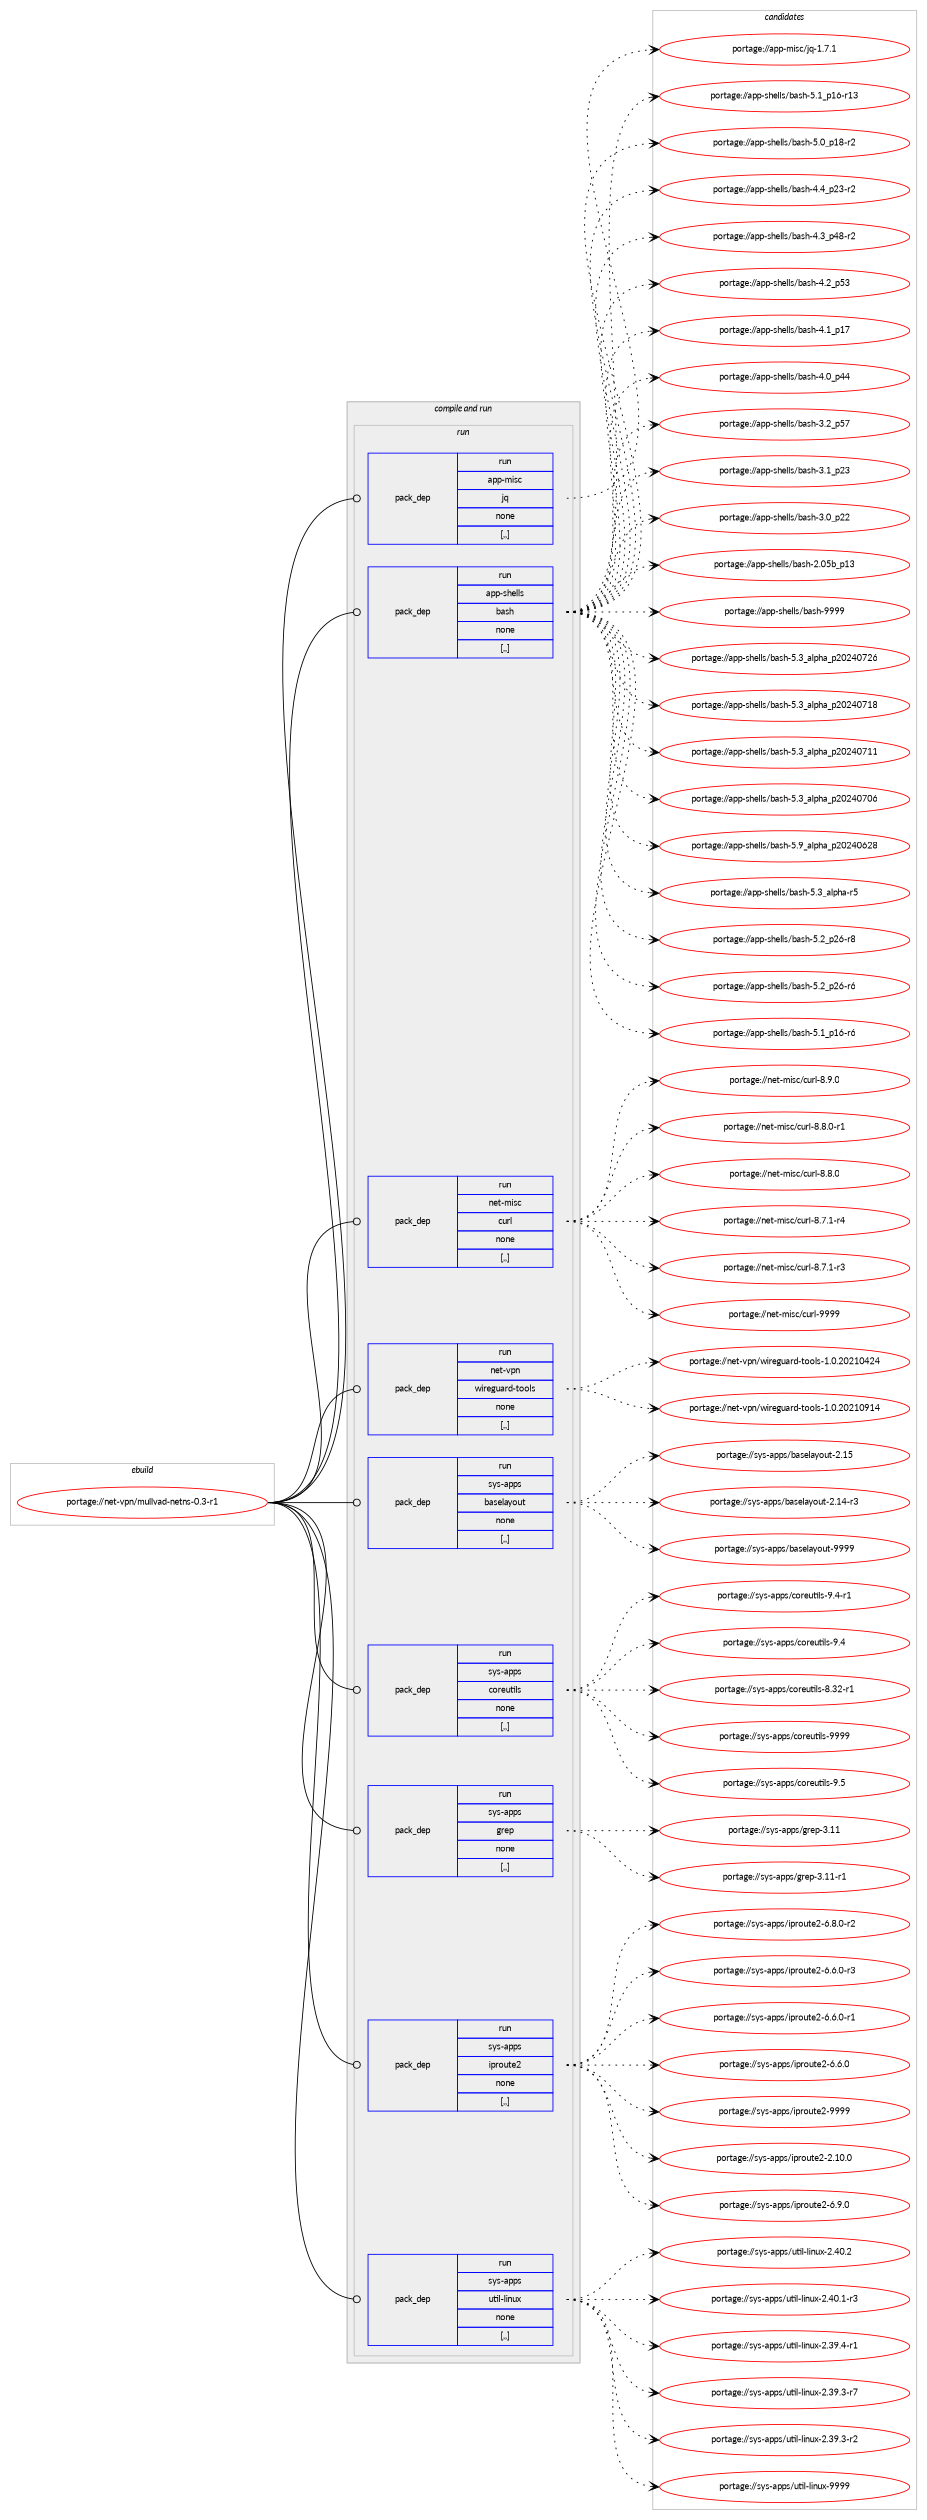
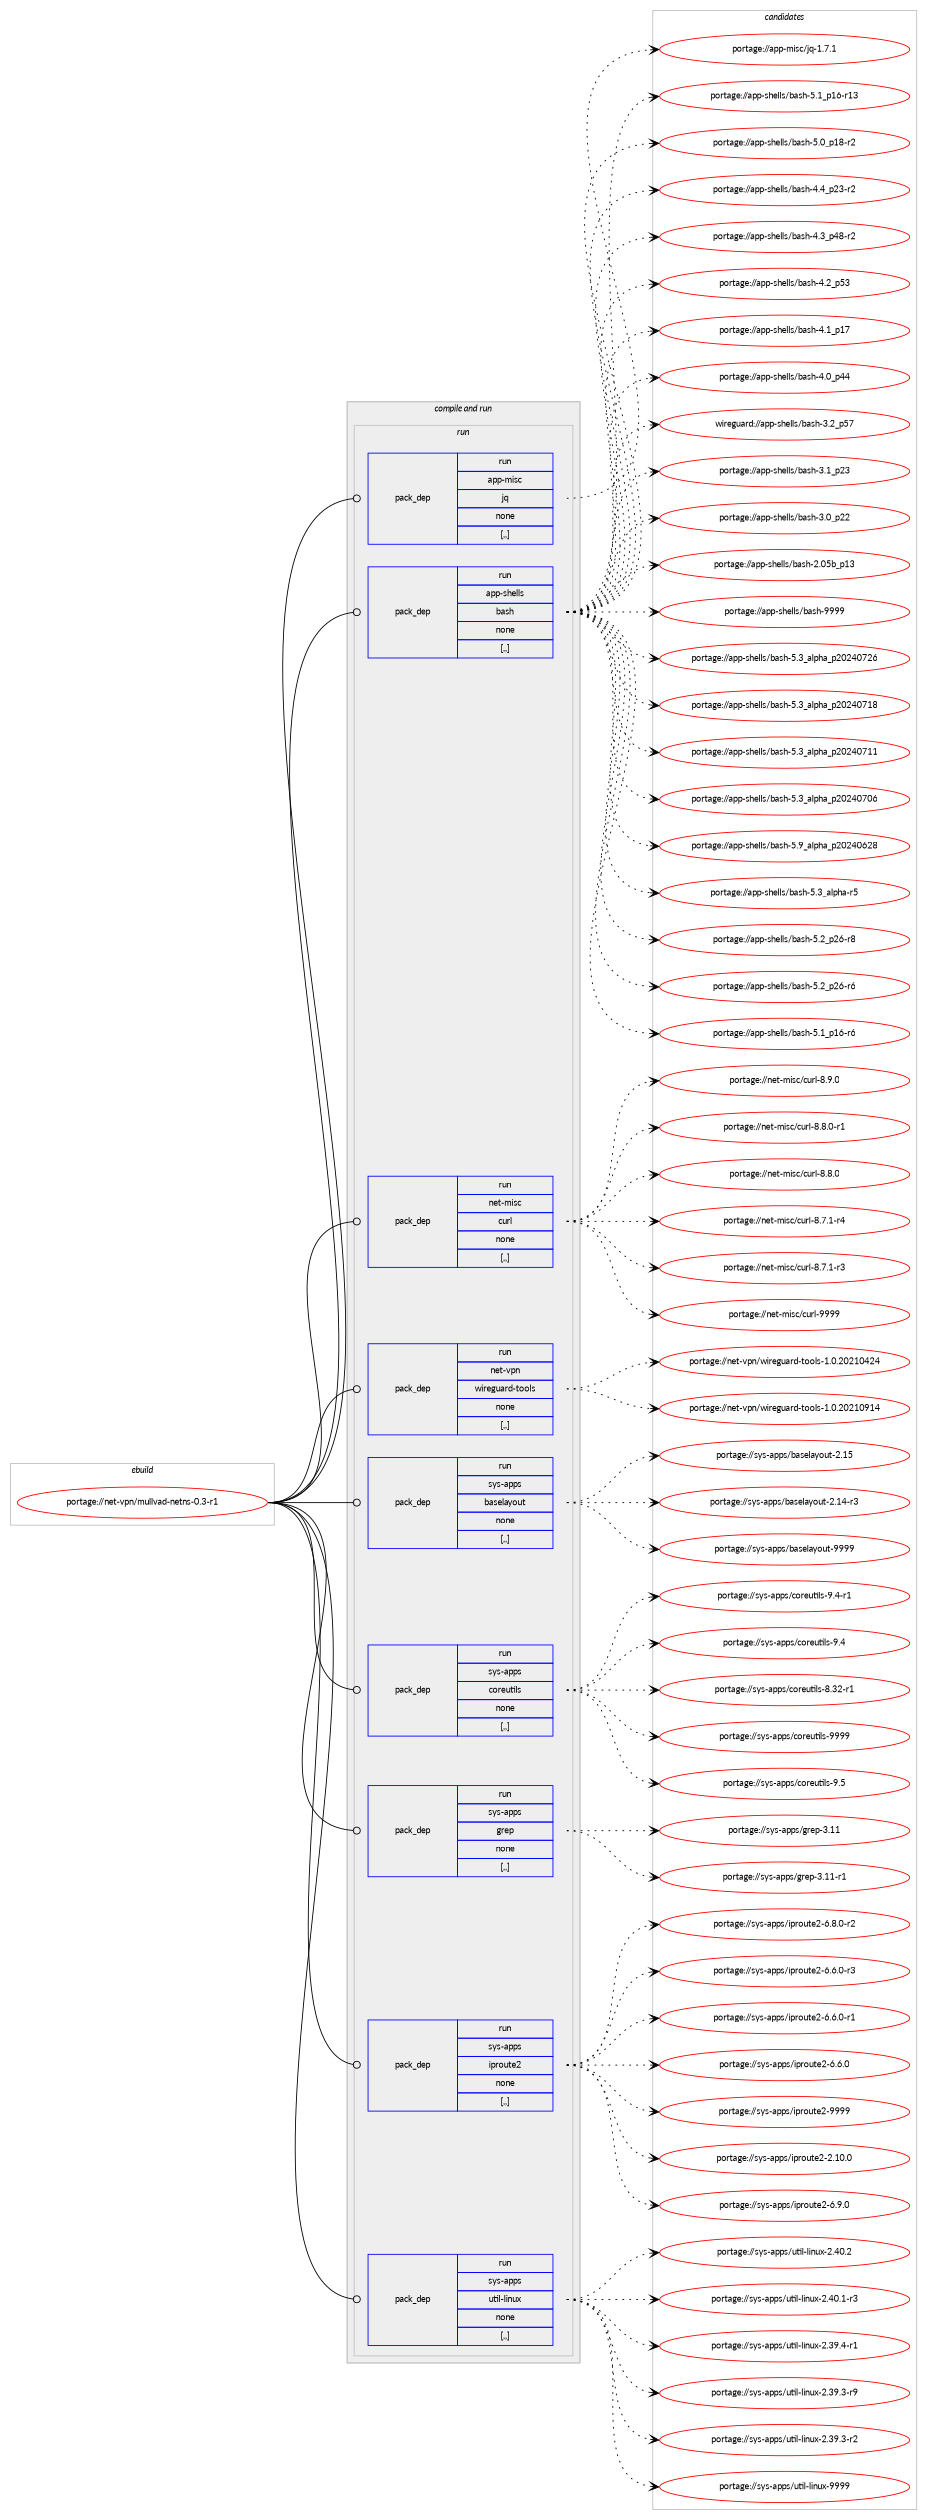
node "portage://app-shells/bash-3.2_p57": label "portage://app-shells/bash-3.2_p57" -> "wireguard://app-shells/bash-3.2_p57"
node "portage://sys-apps/util-linux-2.39.3-r7": label "portage://sys-apps/util-linux-2.39.3-r7" -> "portage://sys-apps/util-linux-2.39.3-r9"
